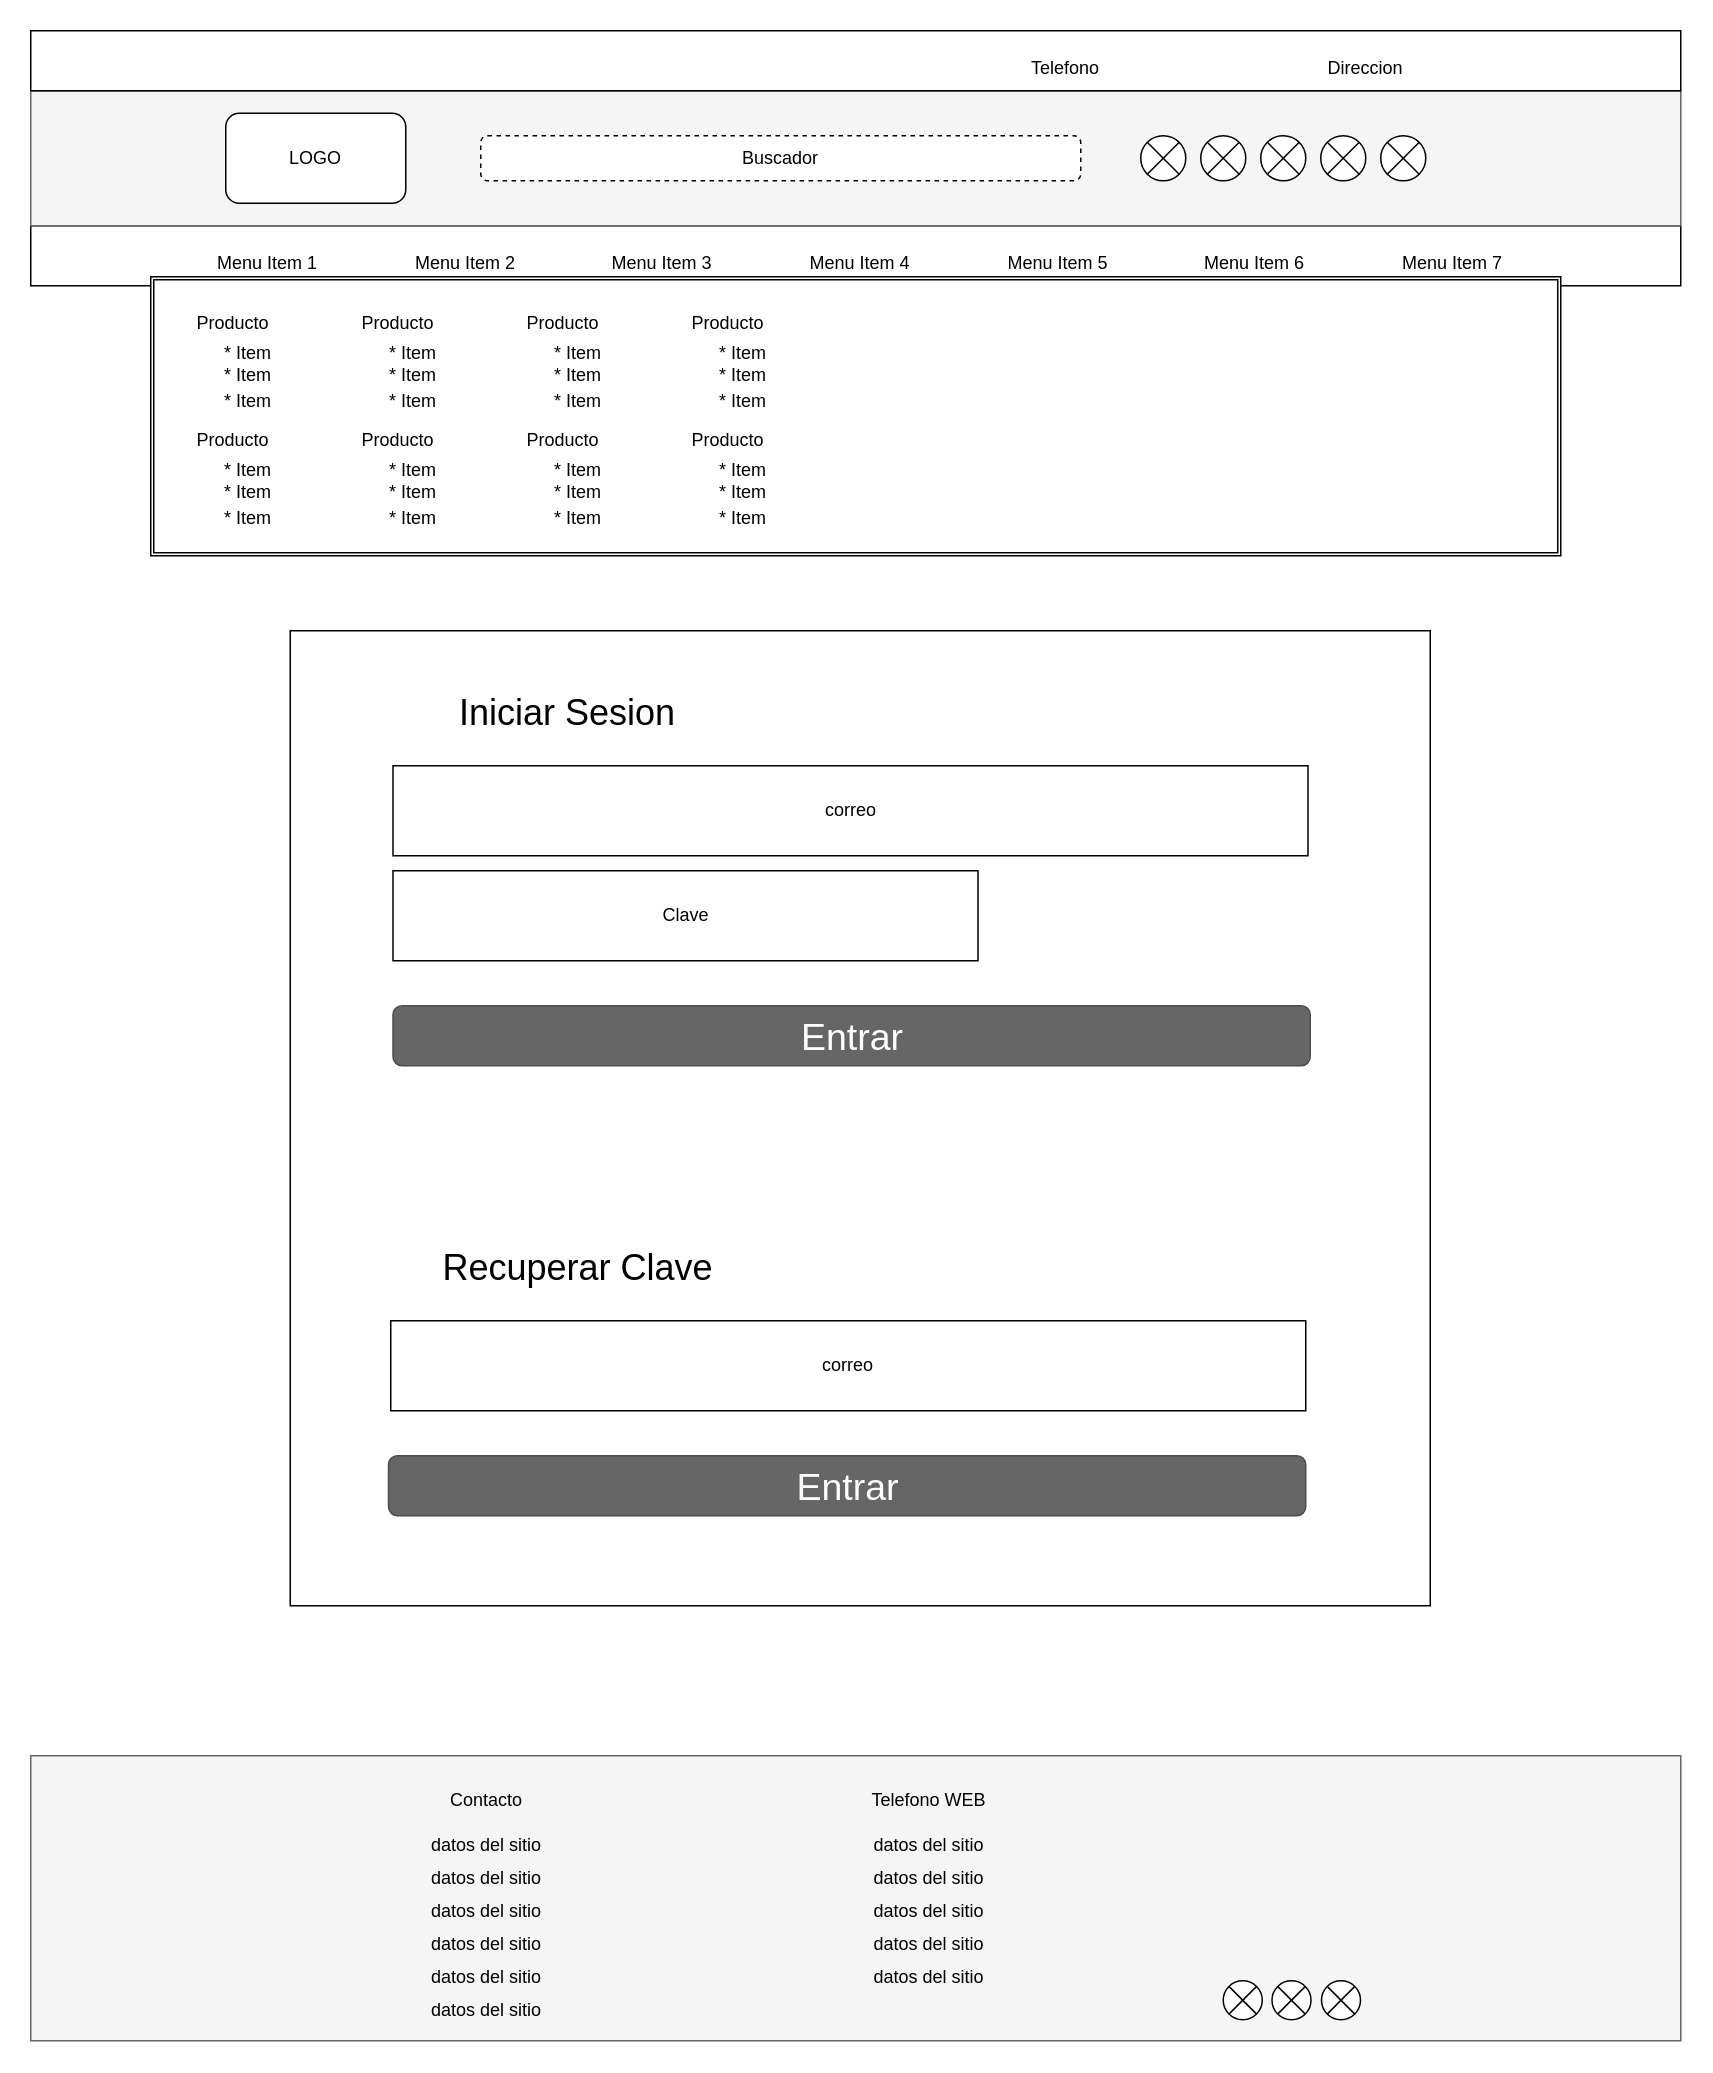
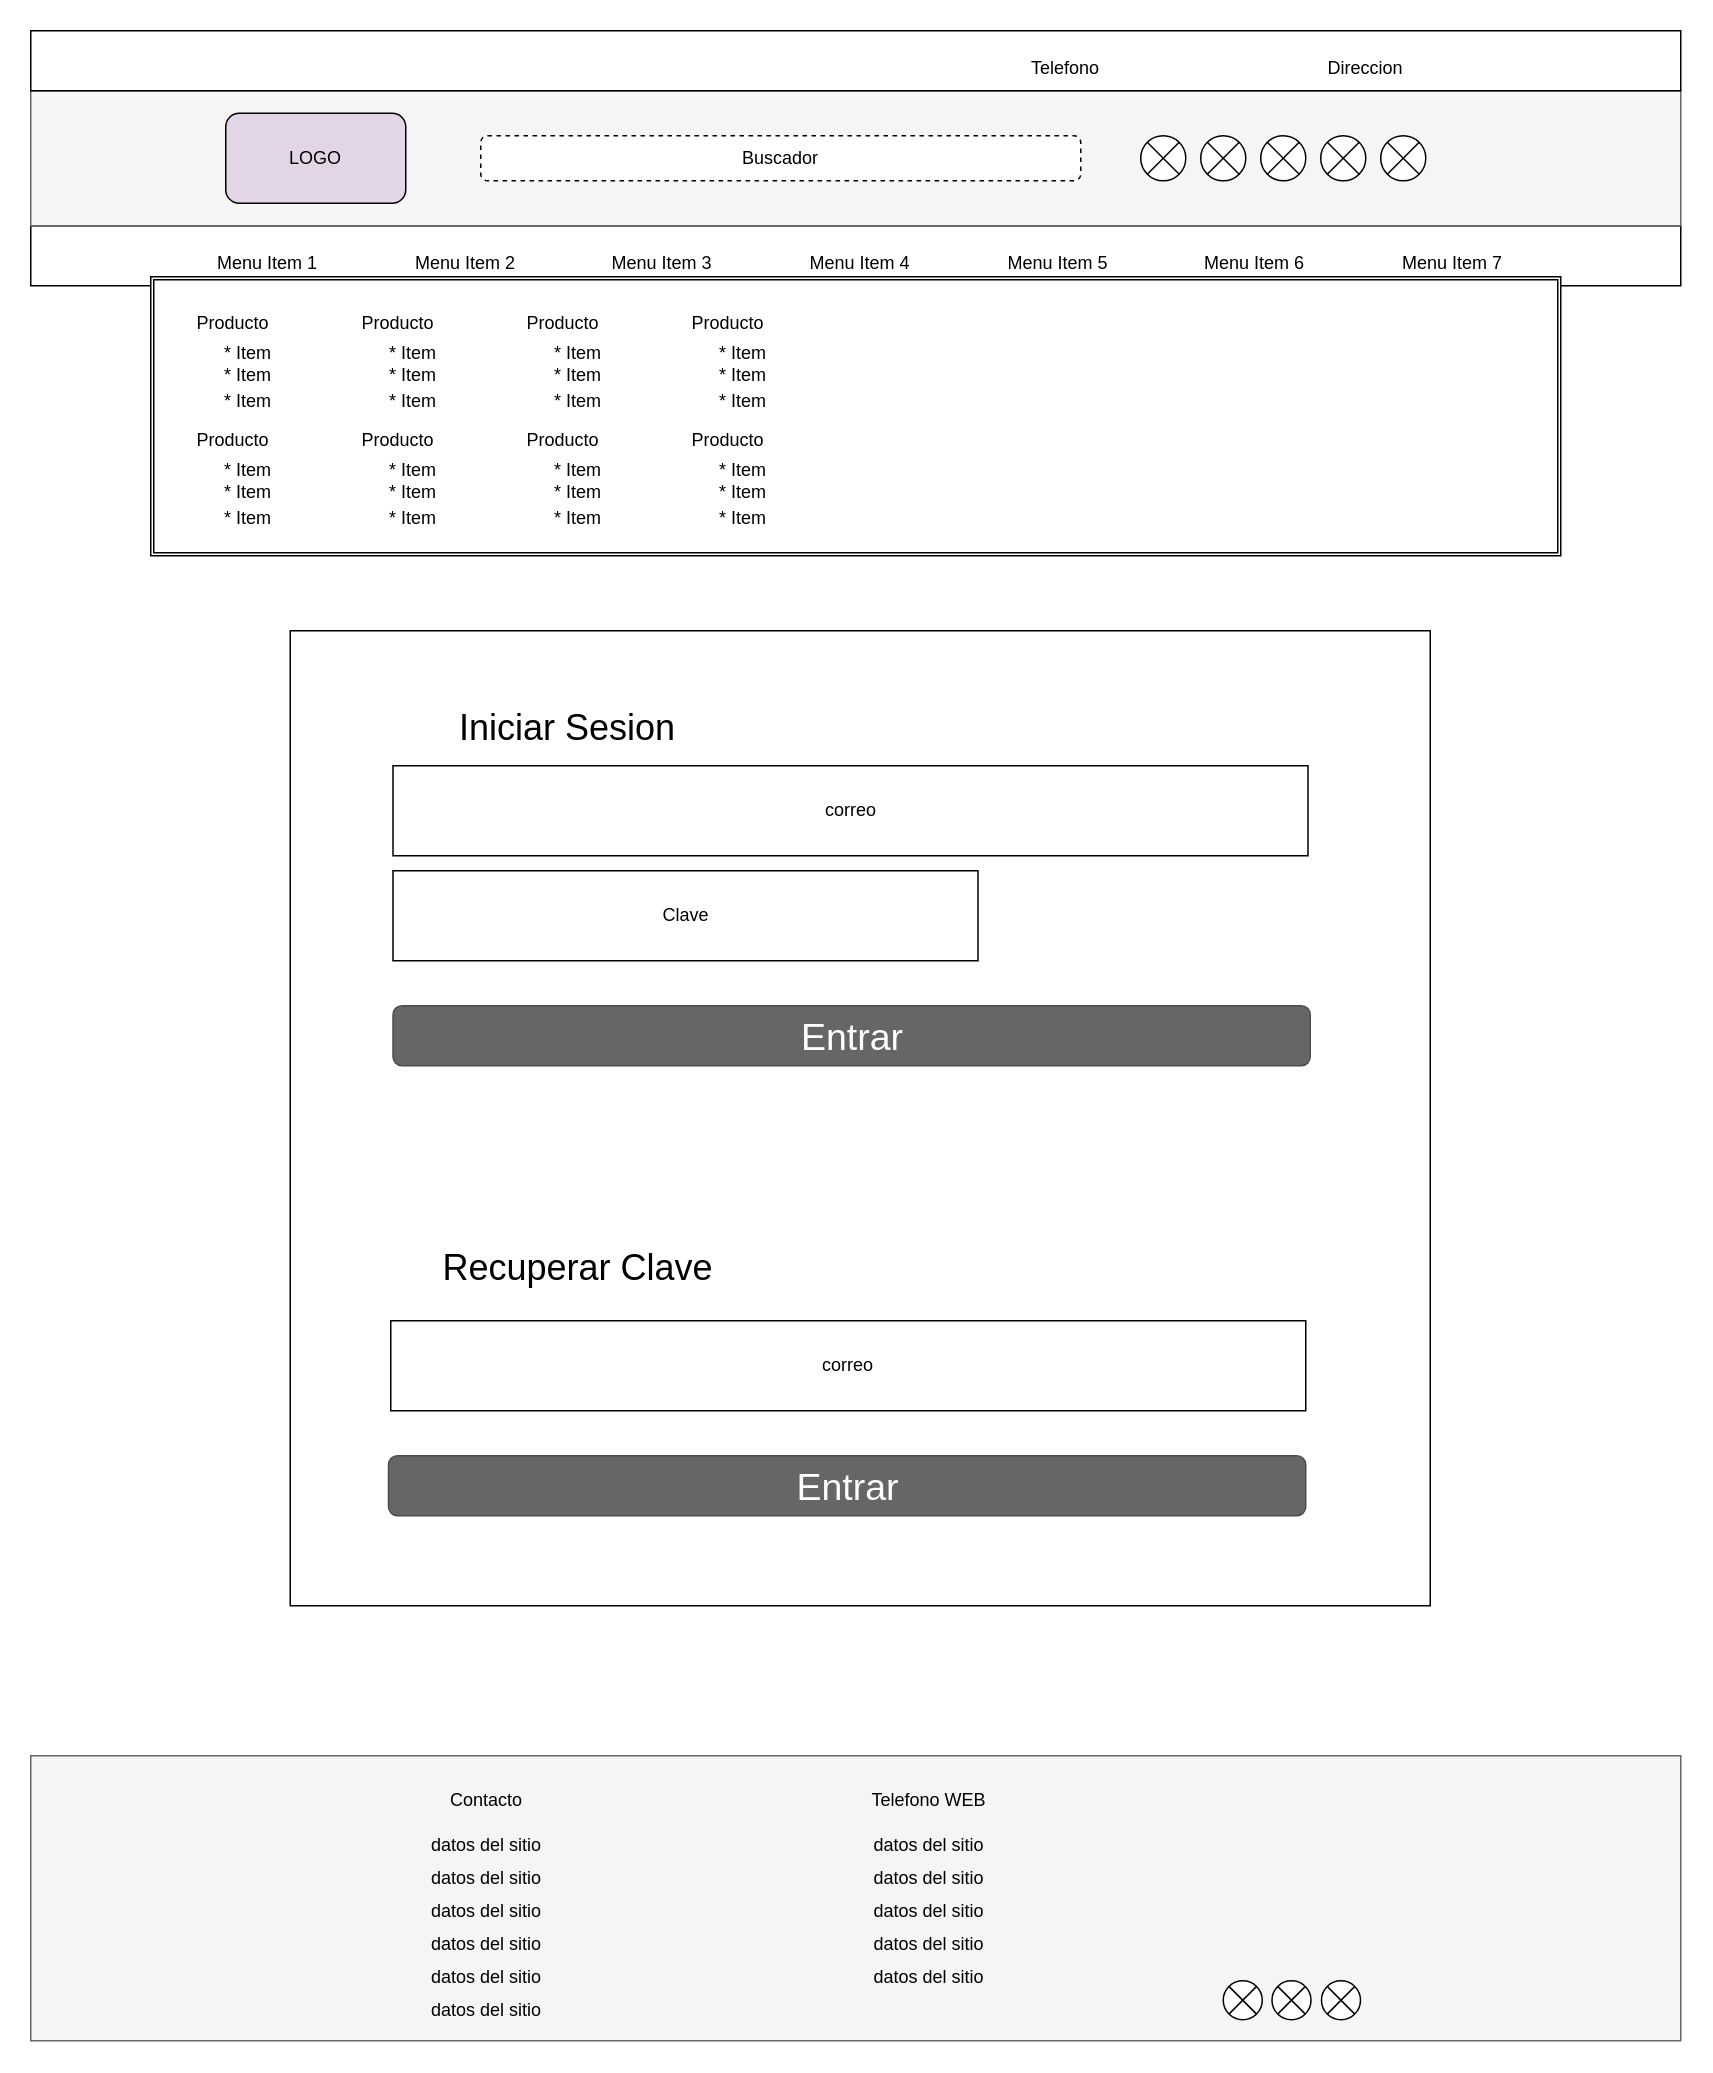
node "LOGO": fillcolor #ffffff -> #e1d5e7
node "Iniciar Sesion": moved (568, 713) -> (568, 728)
